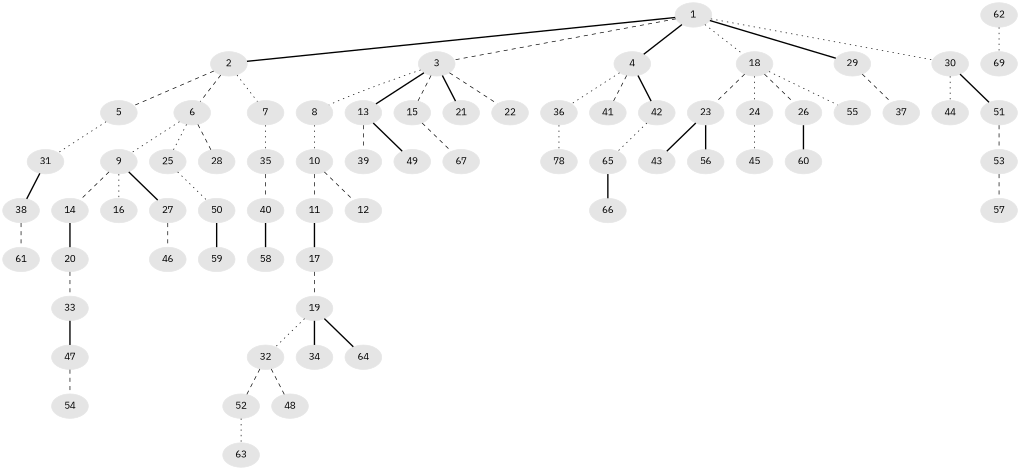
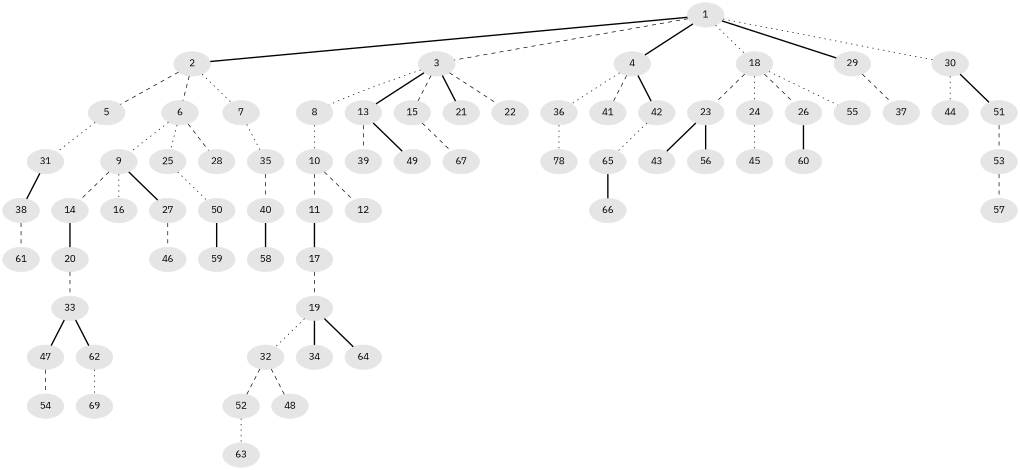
edge "33" -- "62": added
